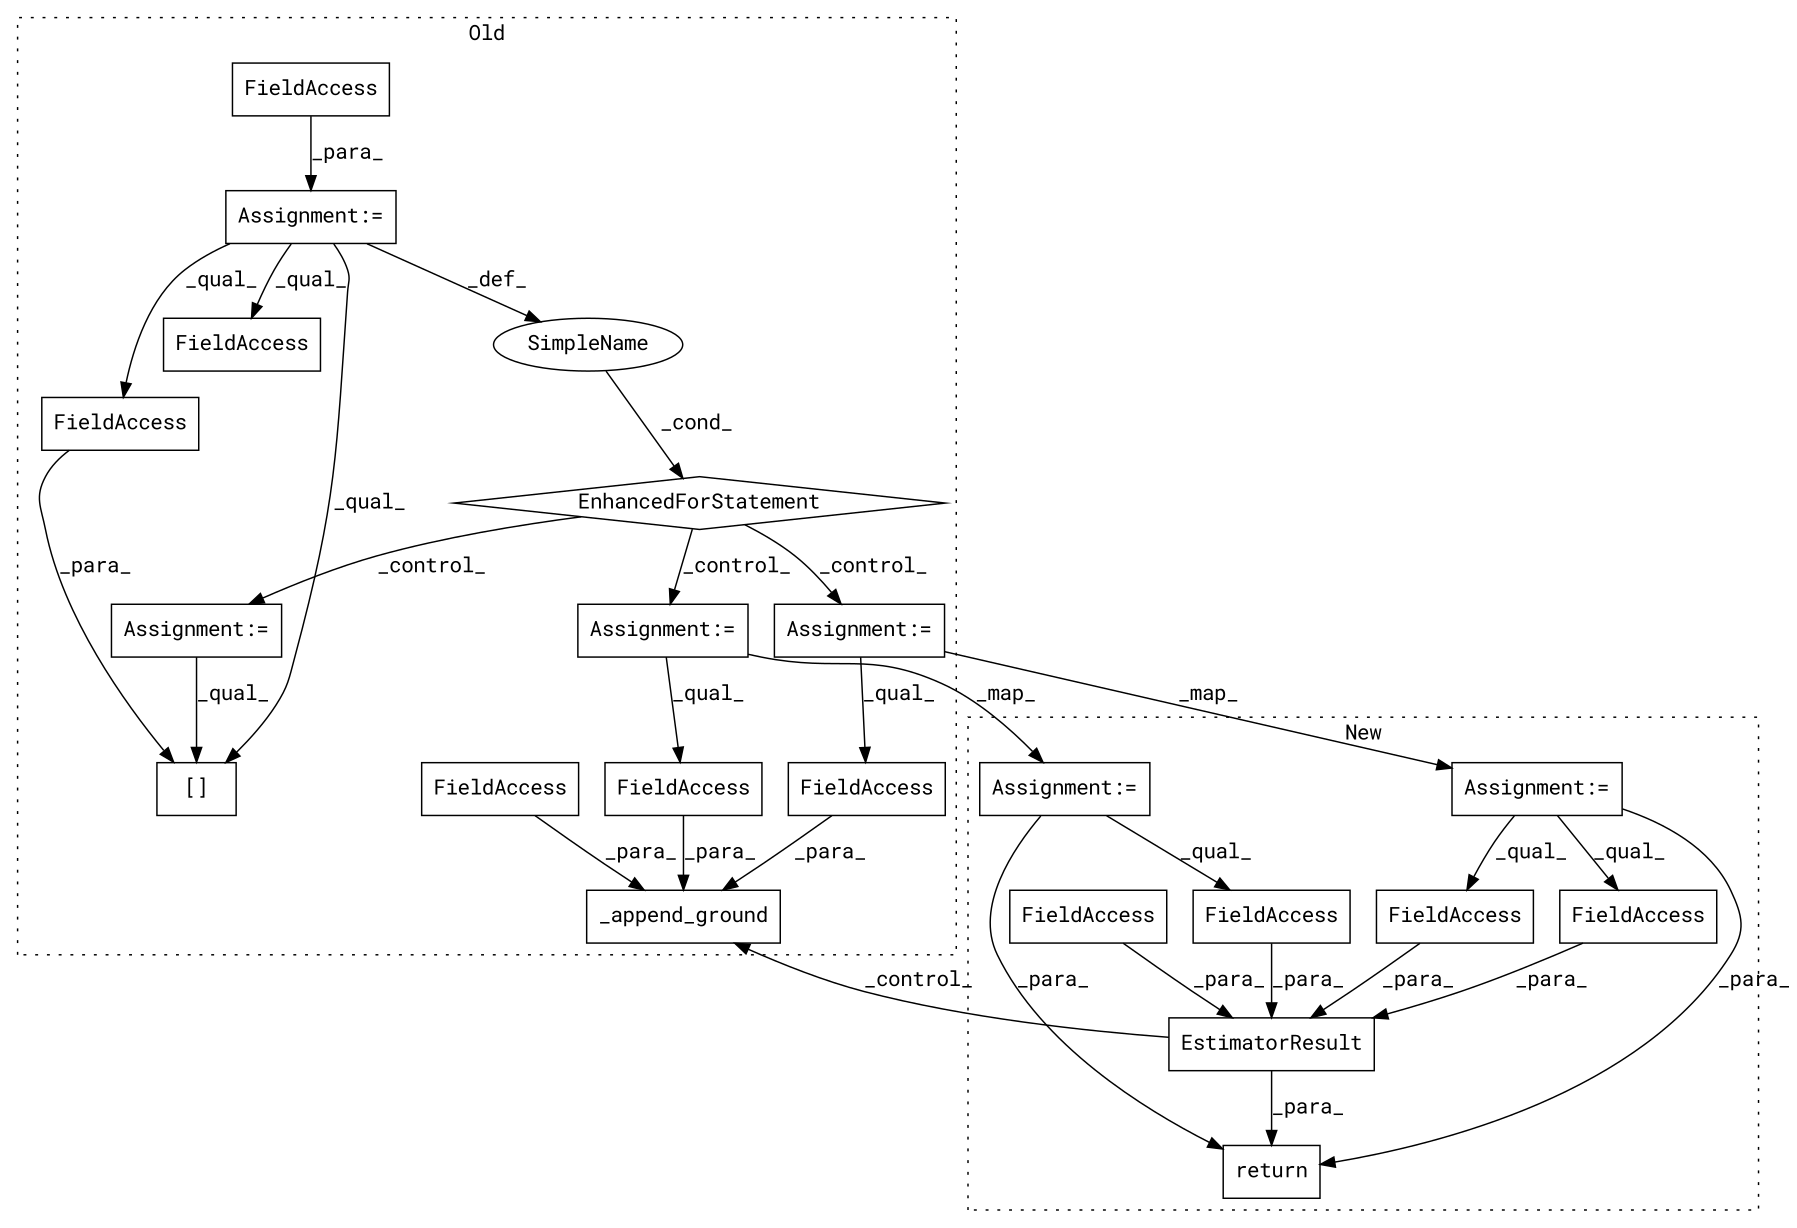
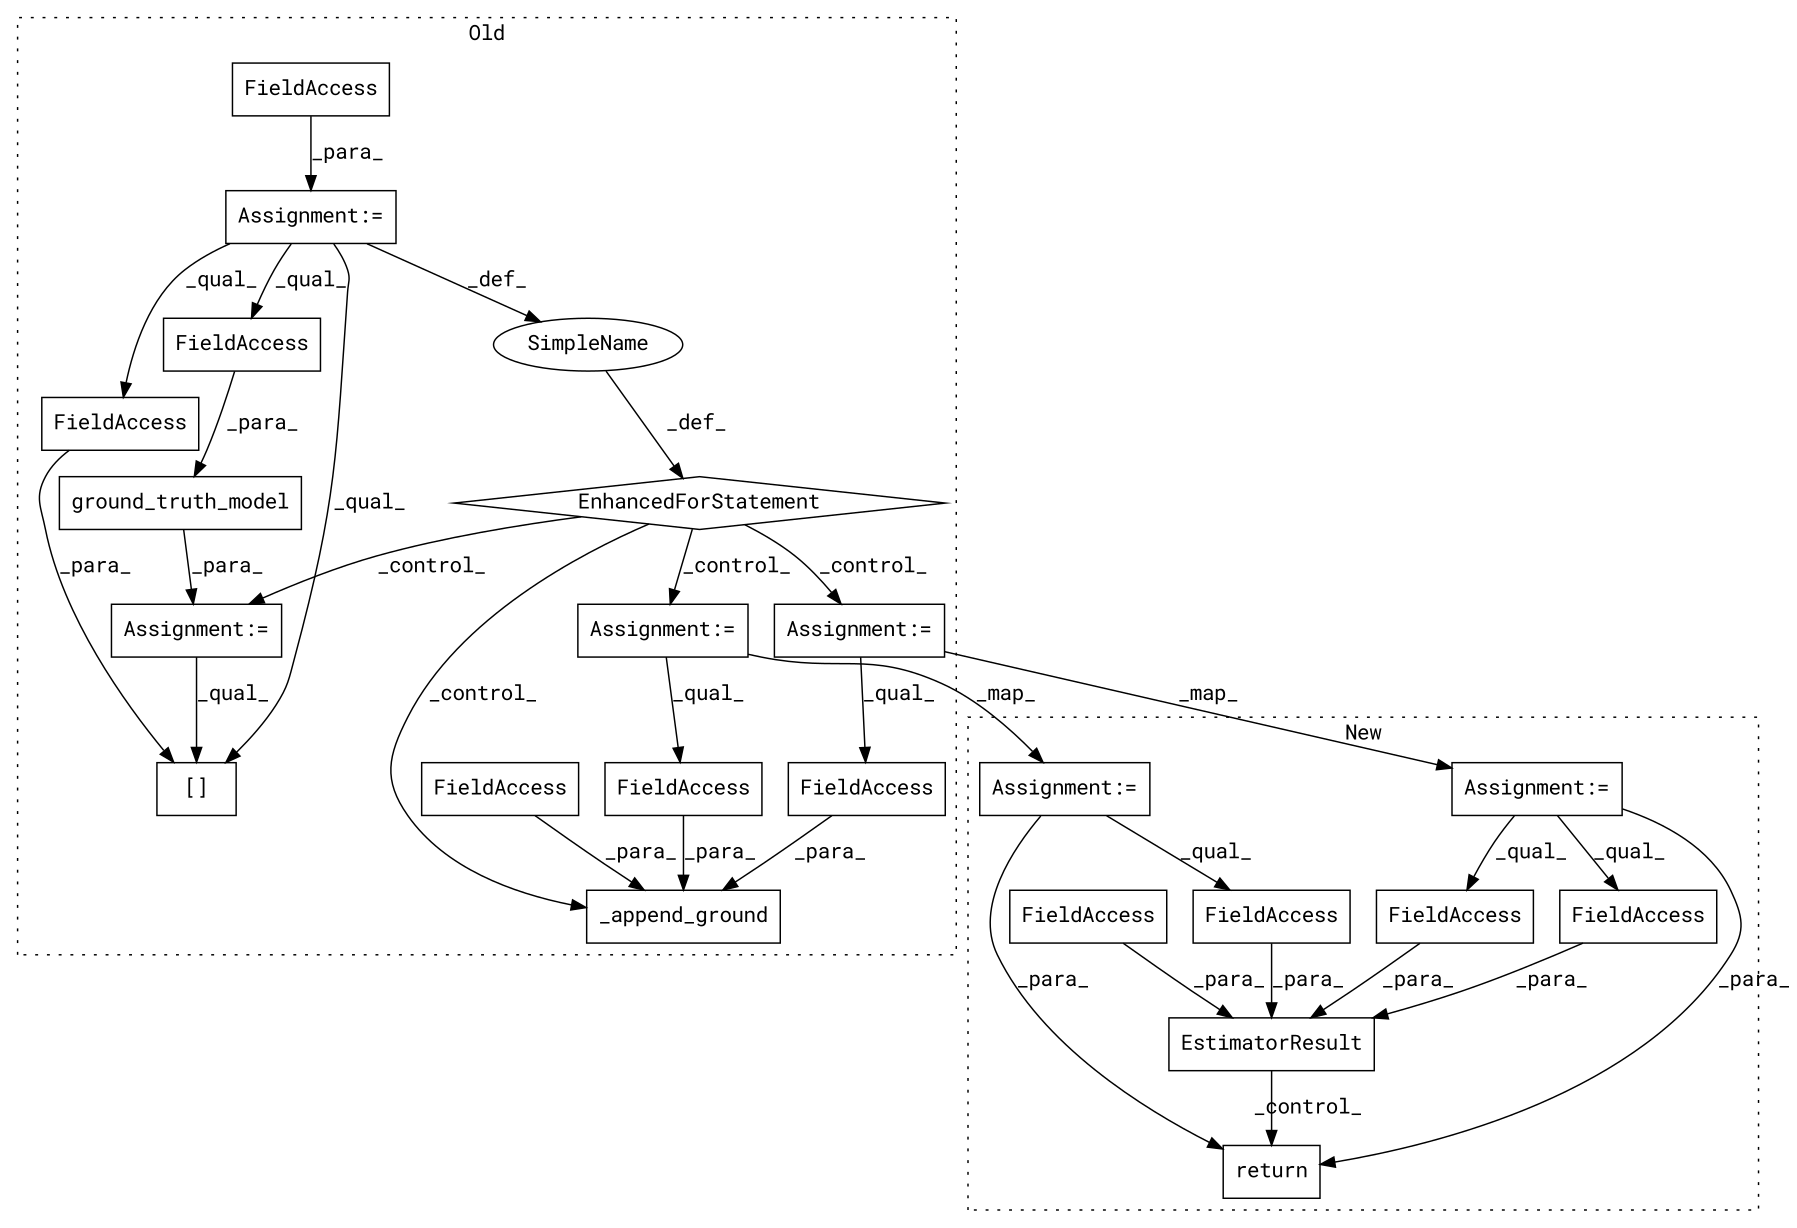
edge "SimpleName" -> "EnhancedForStatement": label "_cond_" -> "_def_"
node "ground_truth_model": added
edge "EstimatorResult" -> "_append_ground": now "EnhancedForStatement" -> "_append_ground"
edge "EstimatorResult" -> "return": label "_para_" -> "_control_"
